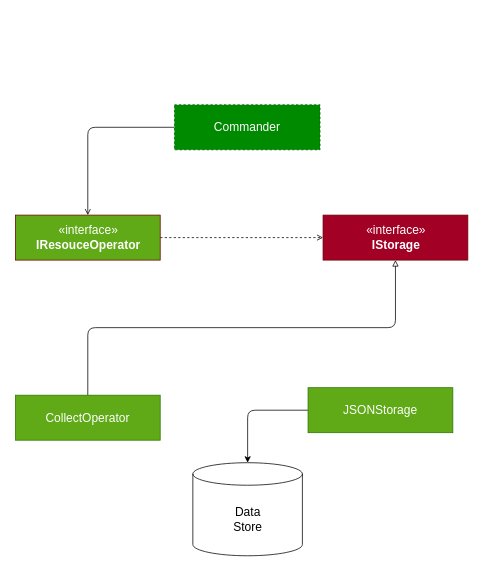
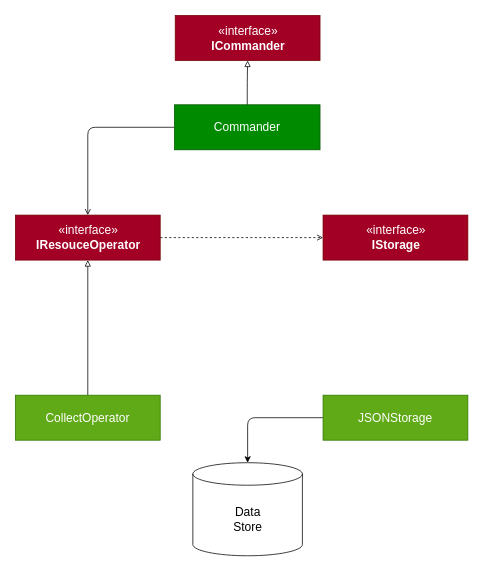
node "«interface»ICommander": added
edge "Commander" -> "«interface»ICommander": added
node "Commander": style dashed -> solid
node "«interface»IResouceOperator": fillcolor #60a917 -> #a20025
edge "CollectOperator" -> "«interface»IStorage": now "CollectOperator" -> "«interface»IResouceOperator"
node "JSONStorage": moved (380, 410) -> (395, 417)
